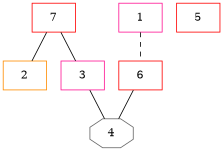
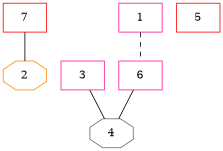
edge "7" -- "3": removed
node "2": shape box -> octagon
node "6": color red -> deeppink
